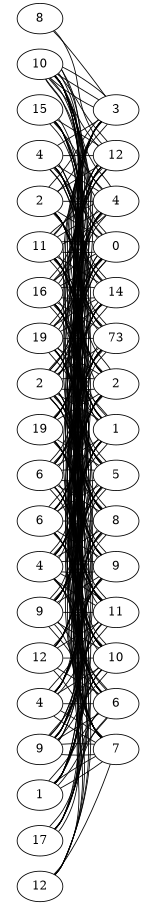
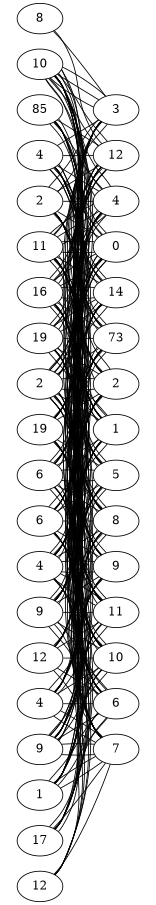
node "15": label "15" -> "85"
edge "14" -- "17": added
edge "7" -- "17": added
